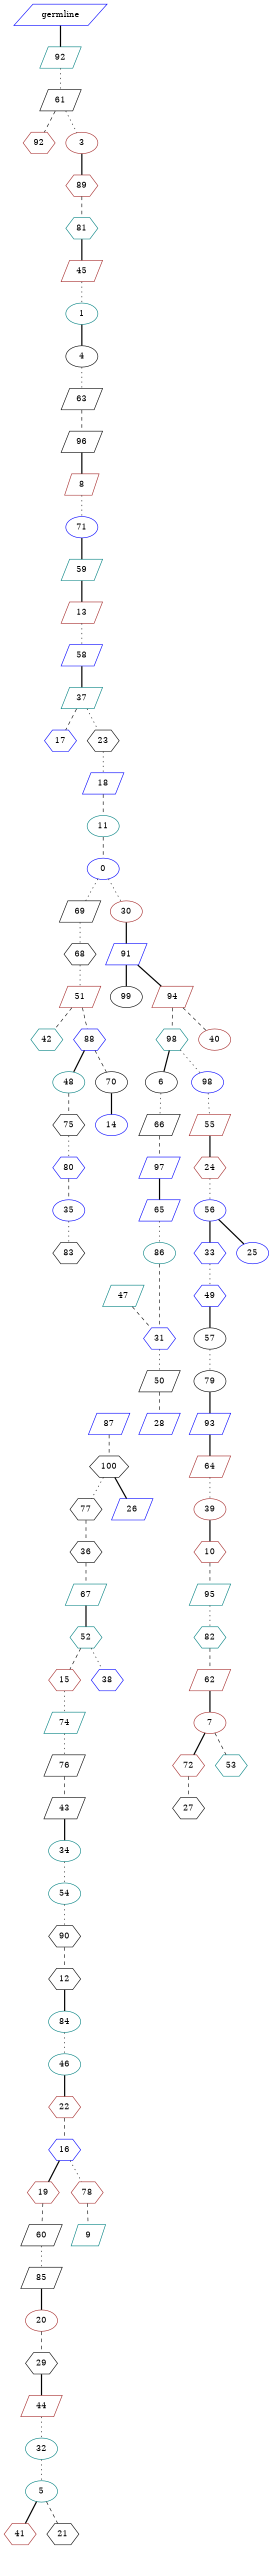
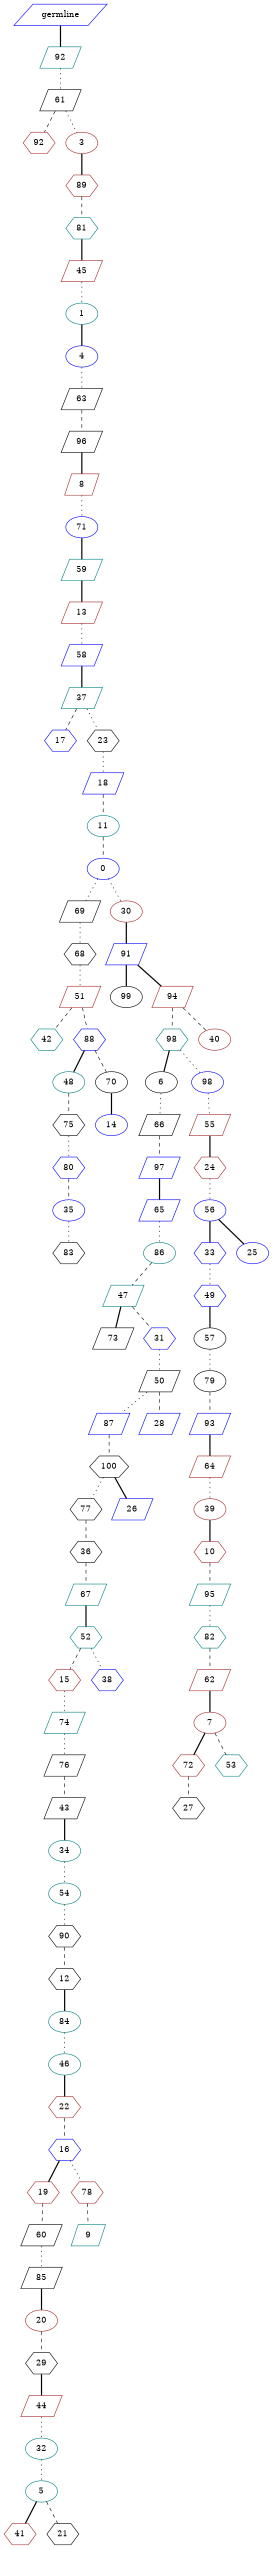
node "4": color black -> blue
edge "86" -- "31": now "86" -- "47"
node "73": added
edge "50" -- "87": added
edge "79" -- "93": style bold -> dashed
